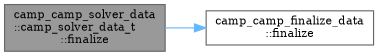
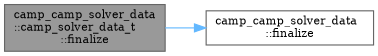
node "camp_camp_finalize_data ::finalize": label "camp_camp_finalize_data ::finalize" -> "camp_camp_solver_data ::finalize"
